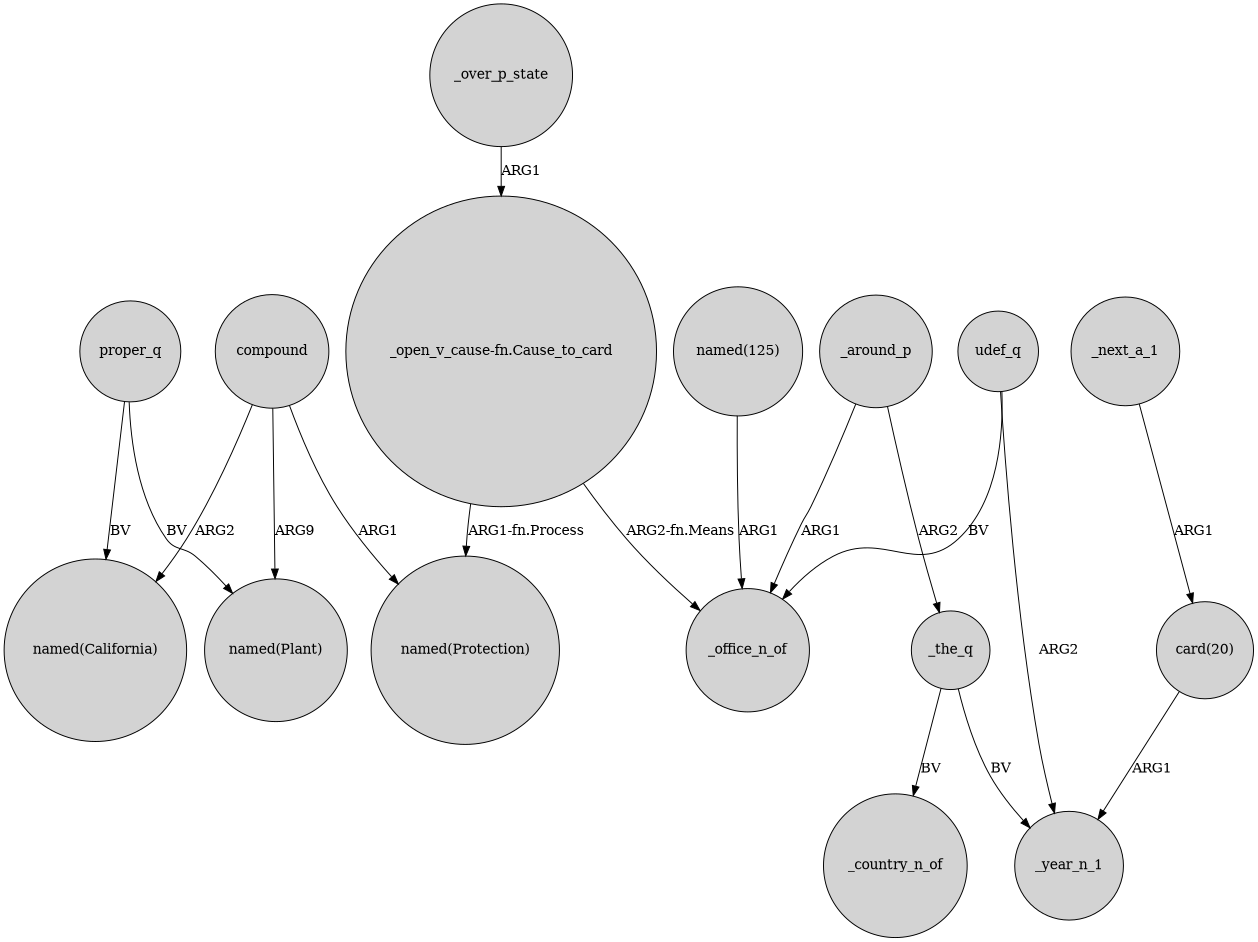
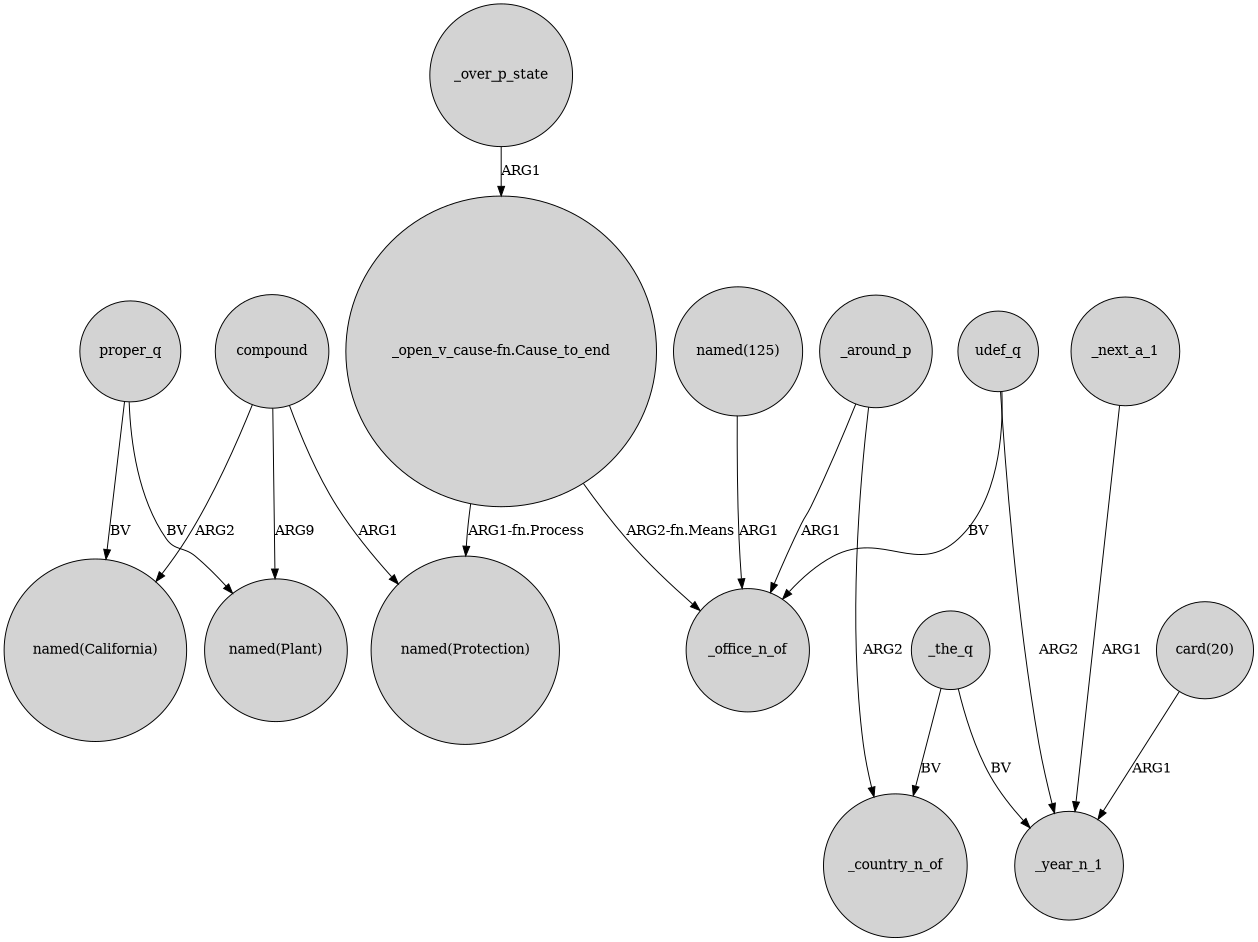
node "_open_v_cause-fn.Cause_to_card": label "_open_v_cause-fn.Cause_to_card" -> "_open_v_cause-fn.Cause_to_end"
edge "_next_a_1" -> "card(20)": now "_next_a_1" -> "_year_n_1"
edge "_around_p" -> "_the_q": now "_around_p" -> "_country_n_of"
